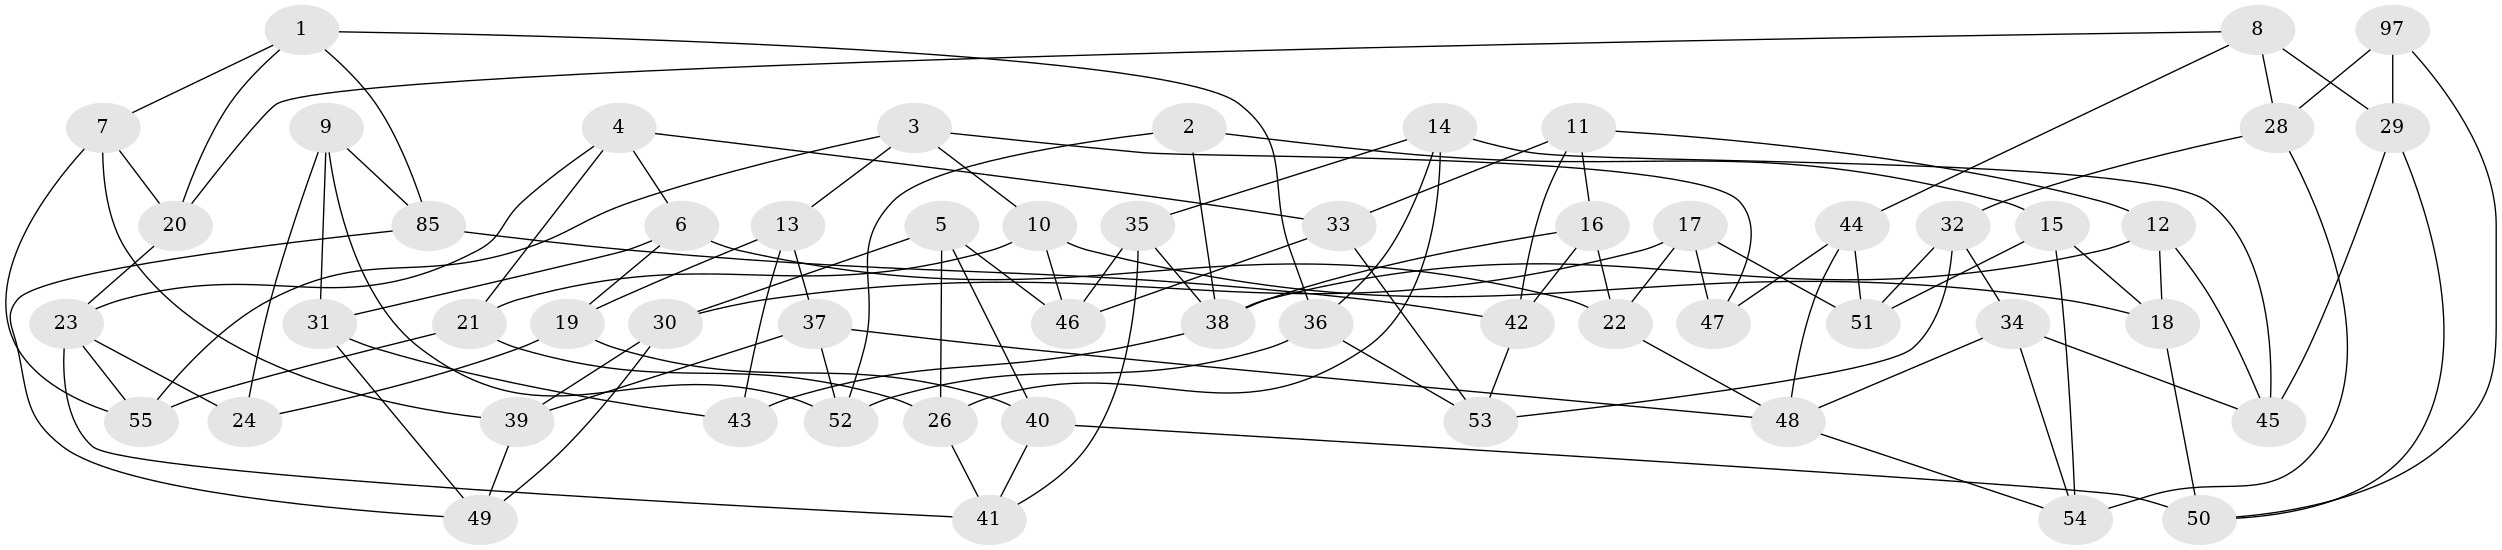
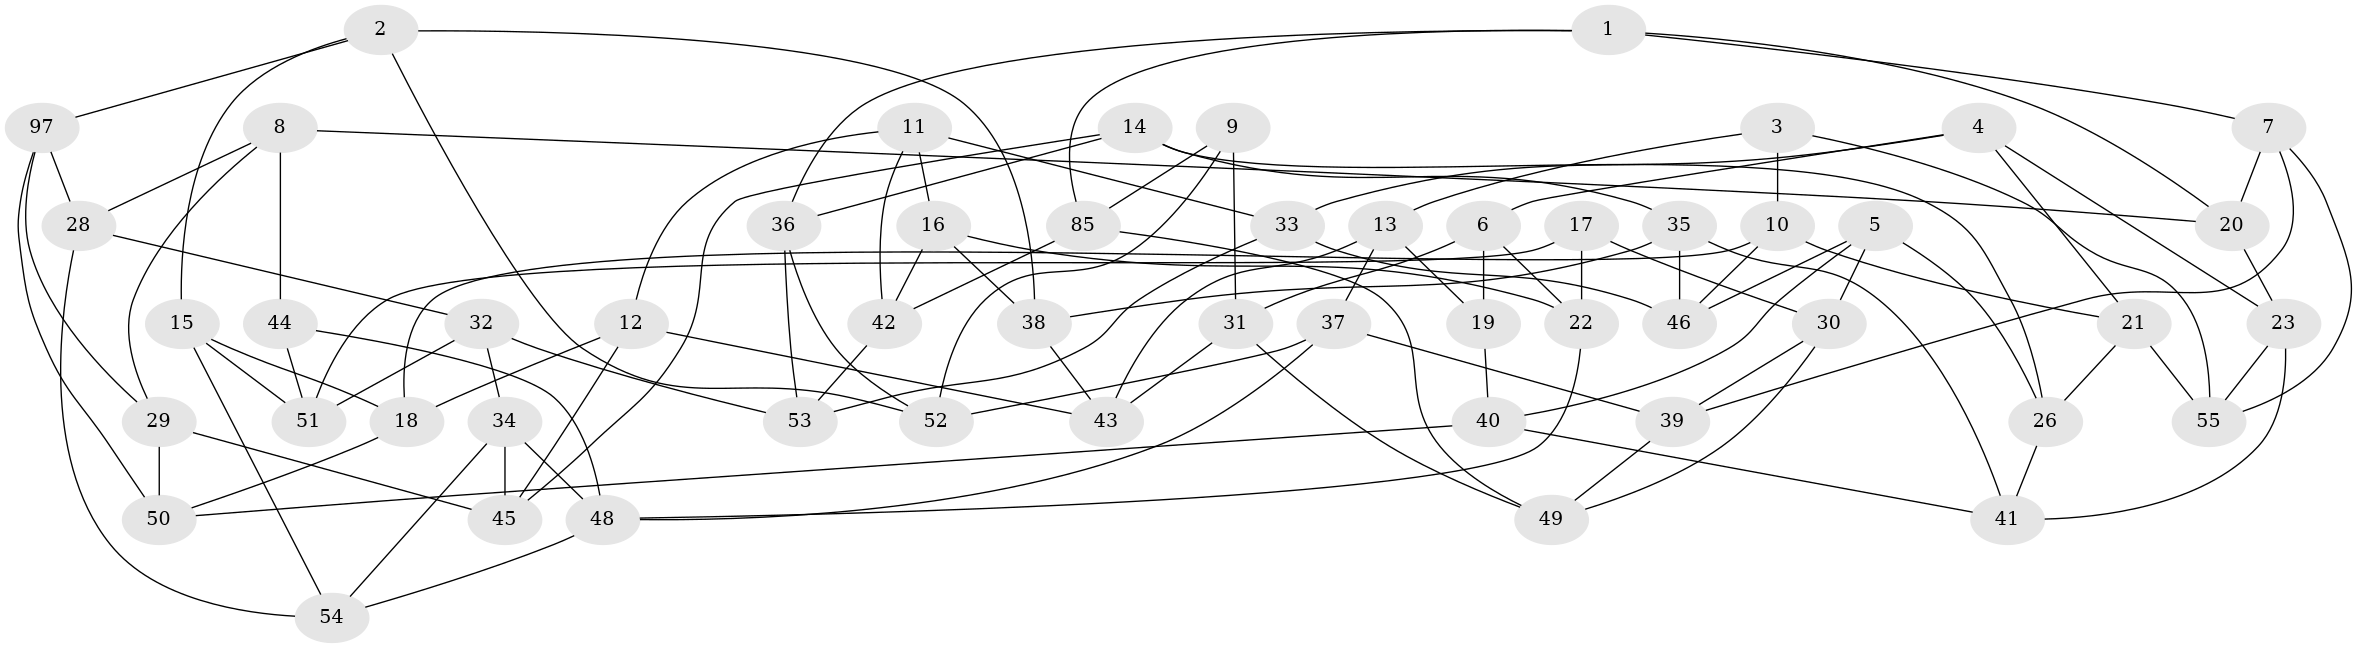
edge "2" -- "97": added
edge "12" -- "38": now "12" -- "43"
node "47": removed
node "24": removed
